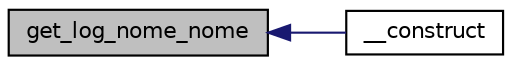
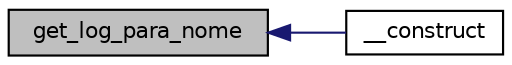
node "get_log_nome_nome": label "get_log_nome_nome" -> "get_log_para_nome"
